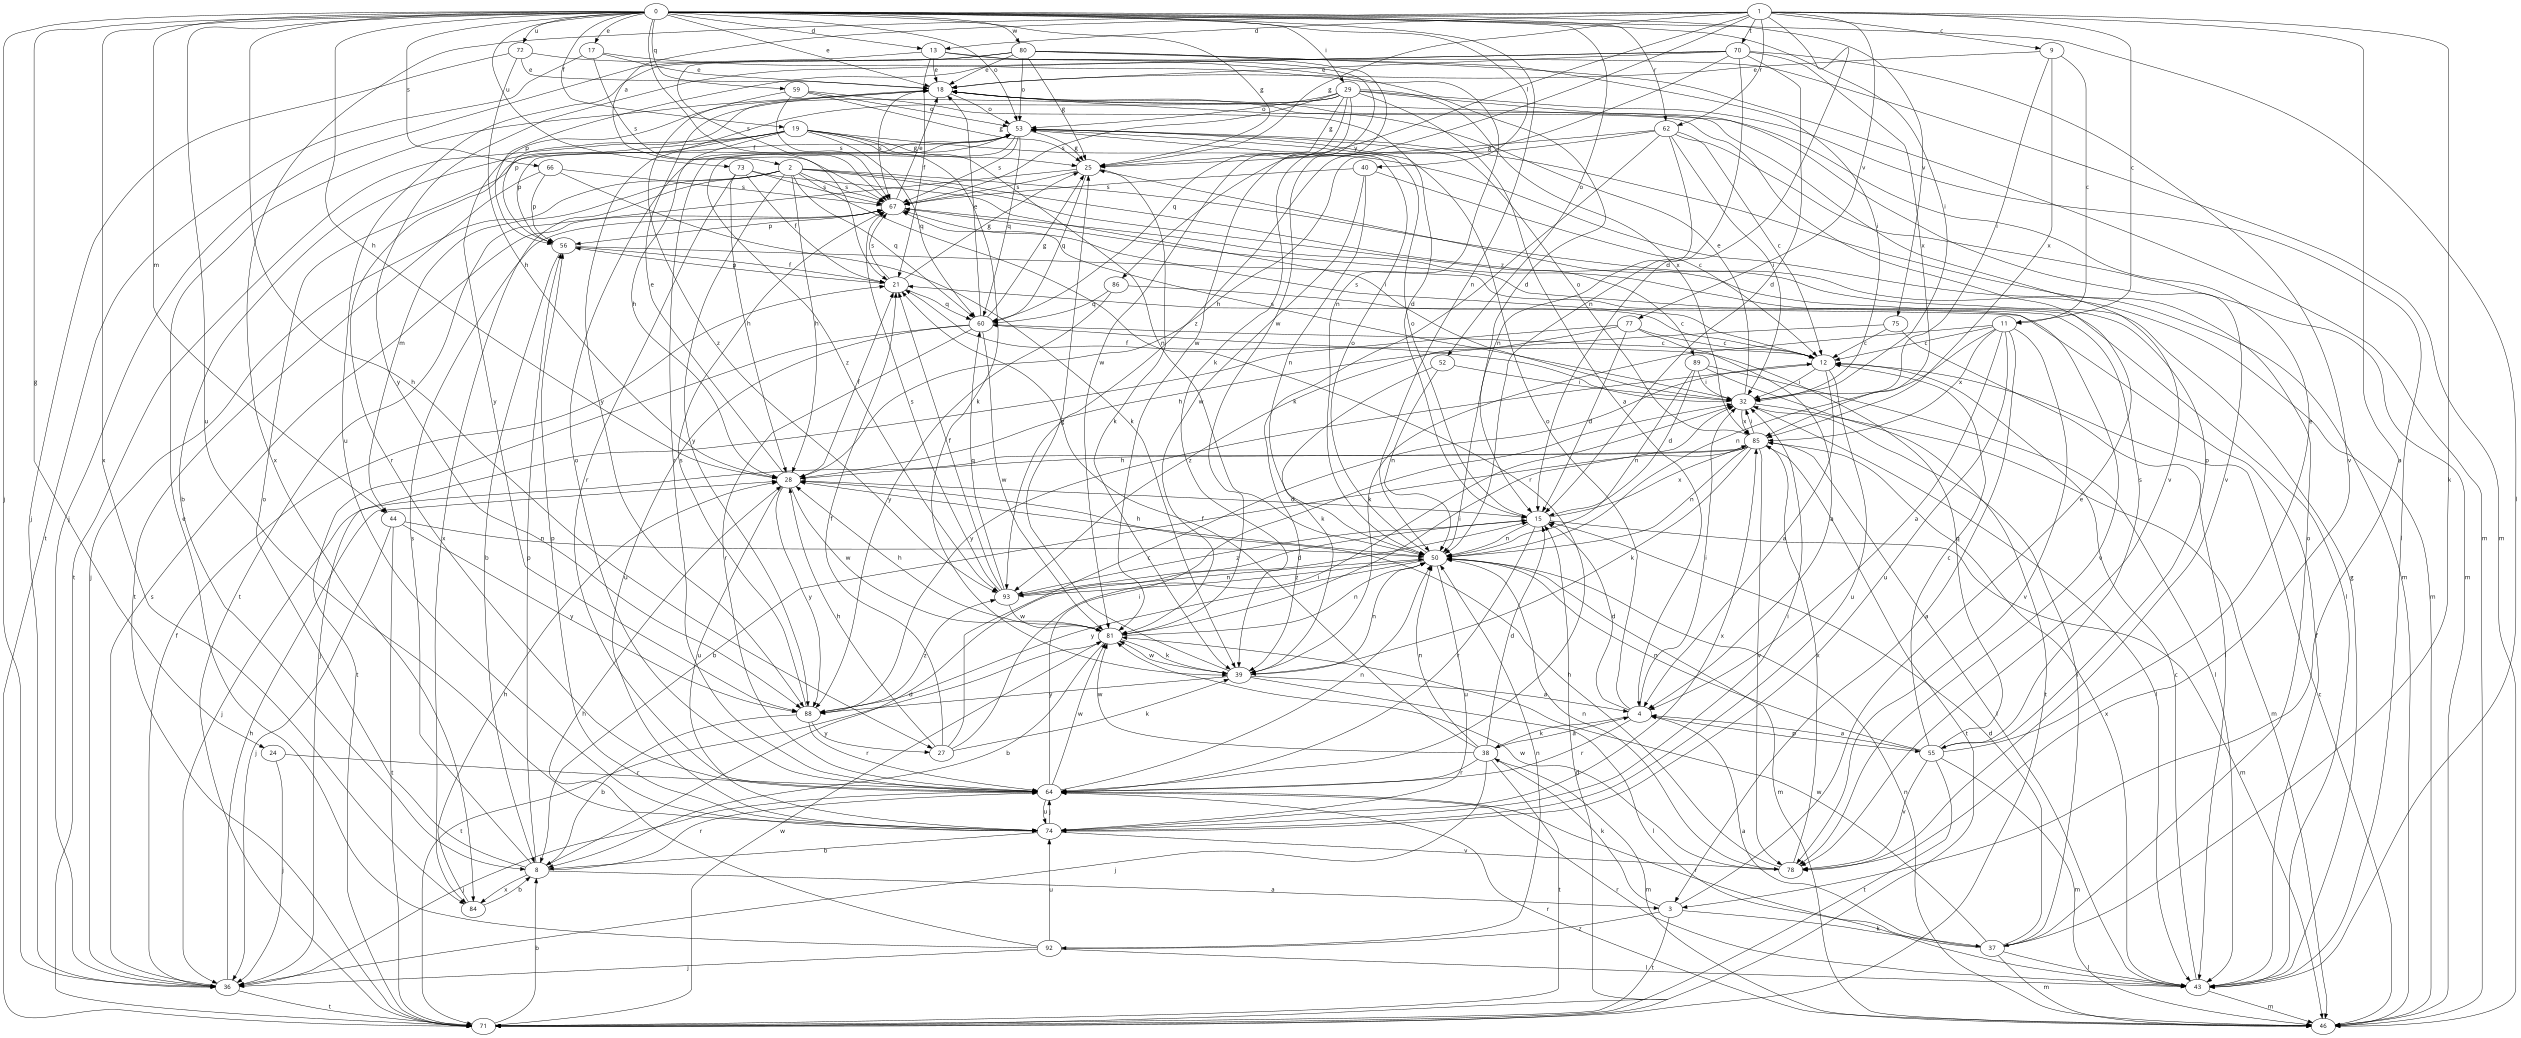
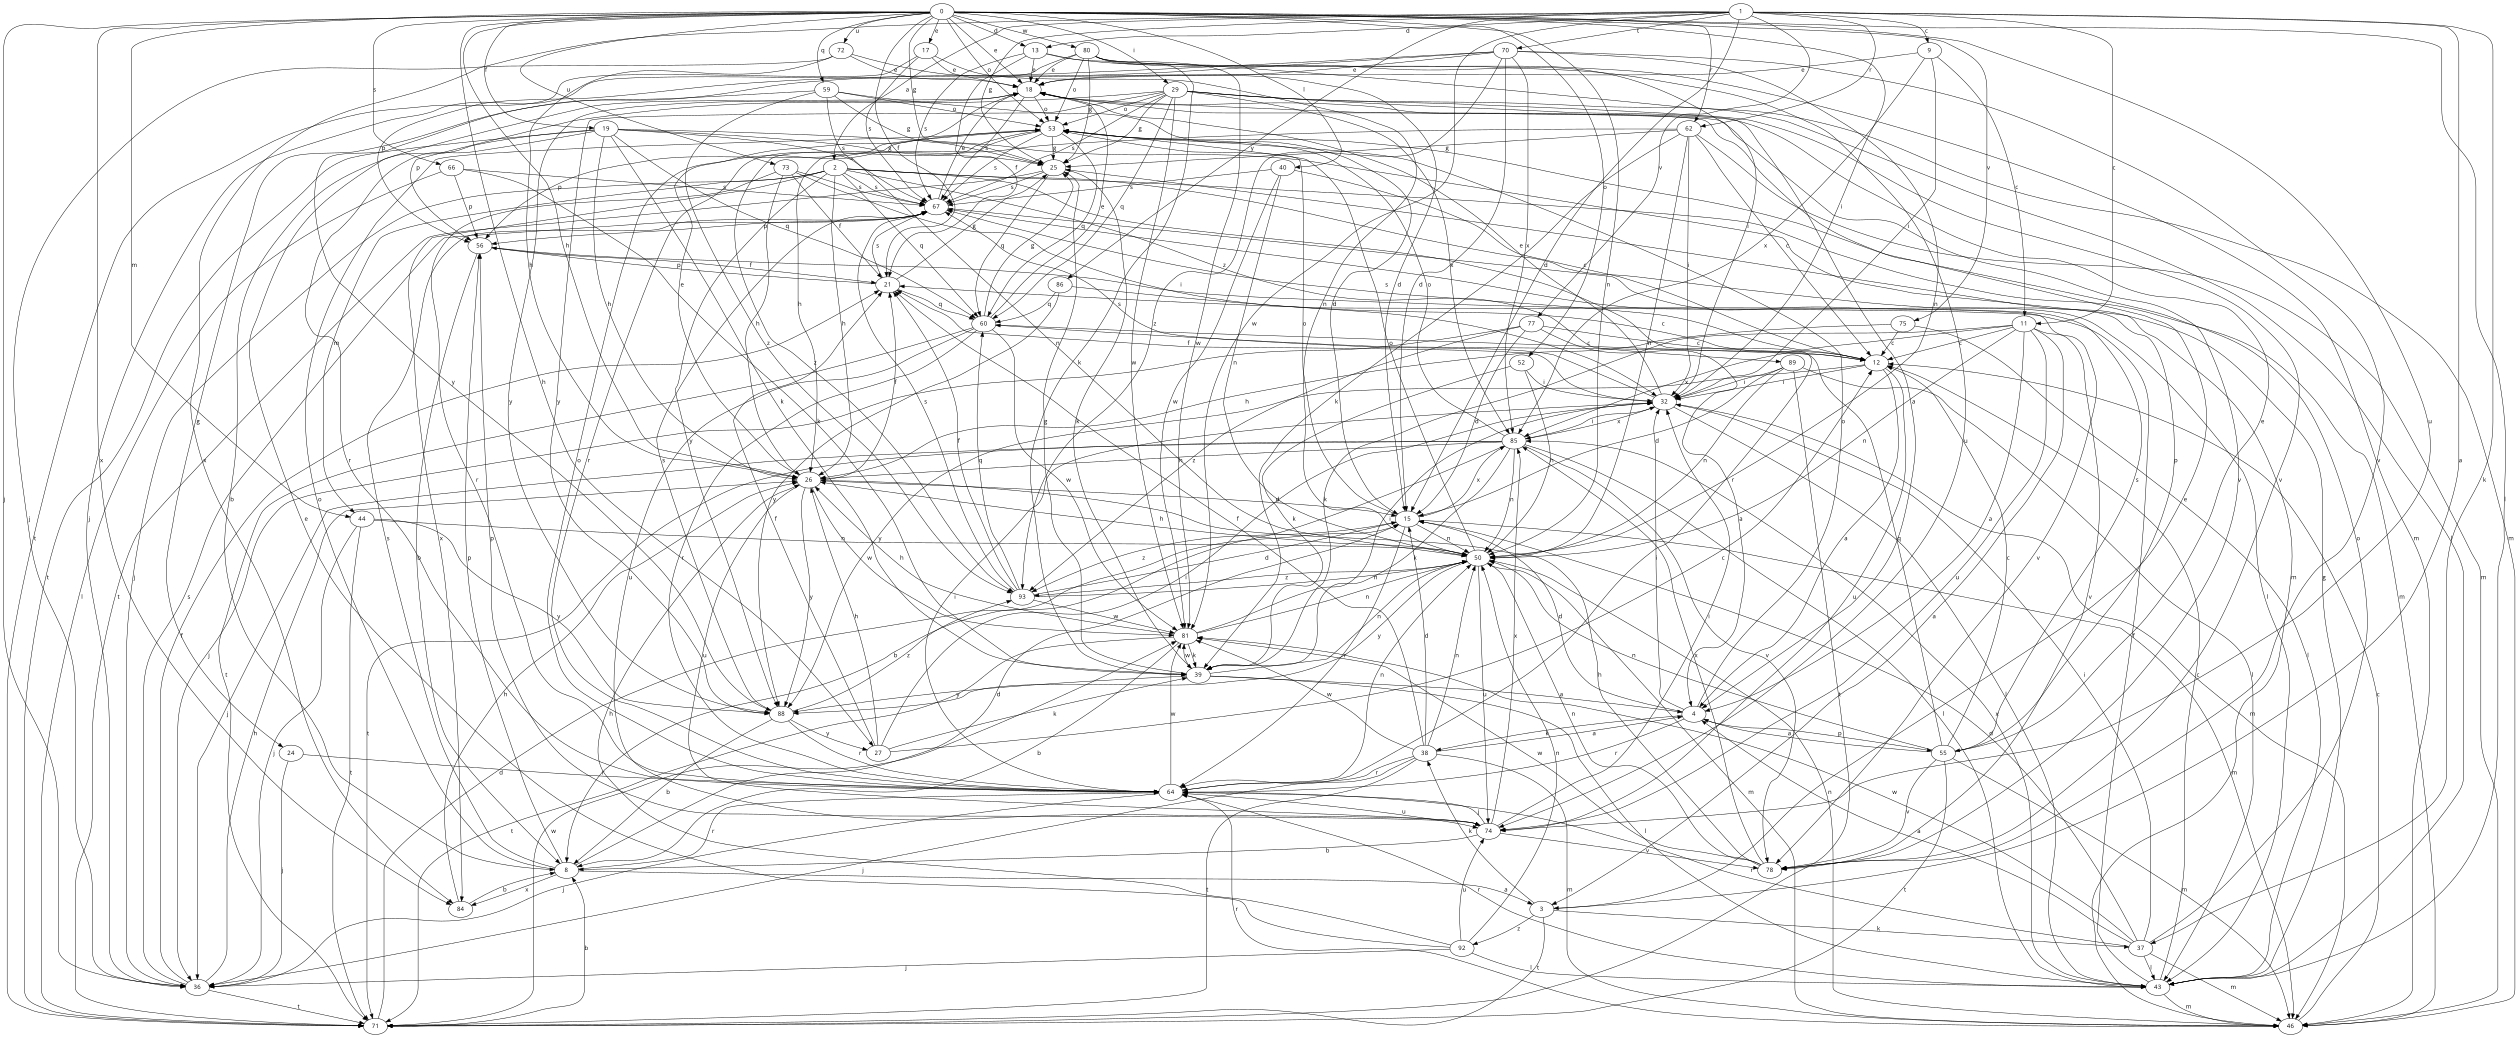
edge "0" -> "24": now "59" -> "24"
node "28": label "28" -> "26"
edge "66" -> "71": label "t" -> "l"
